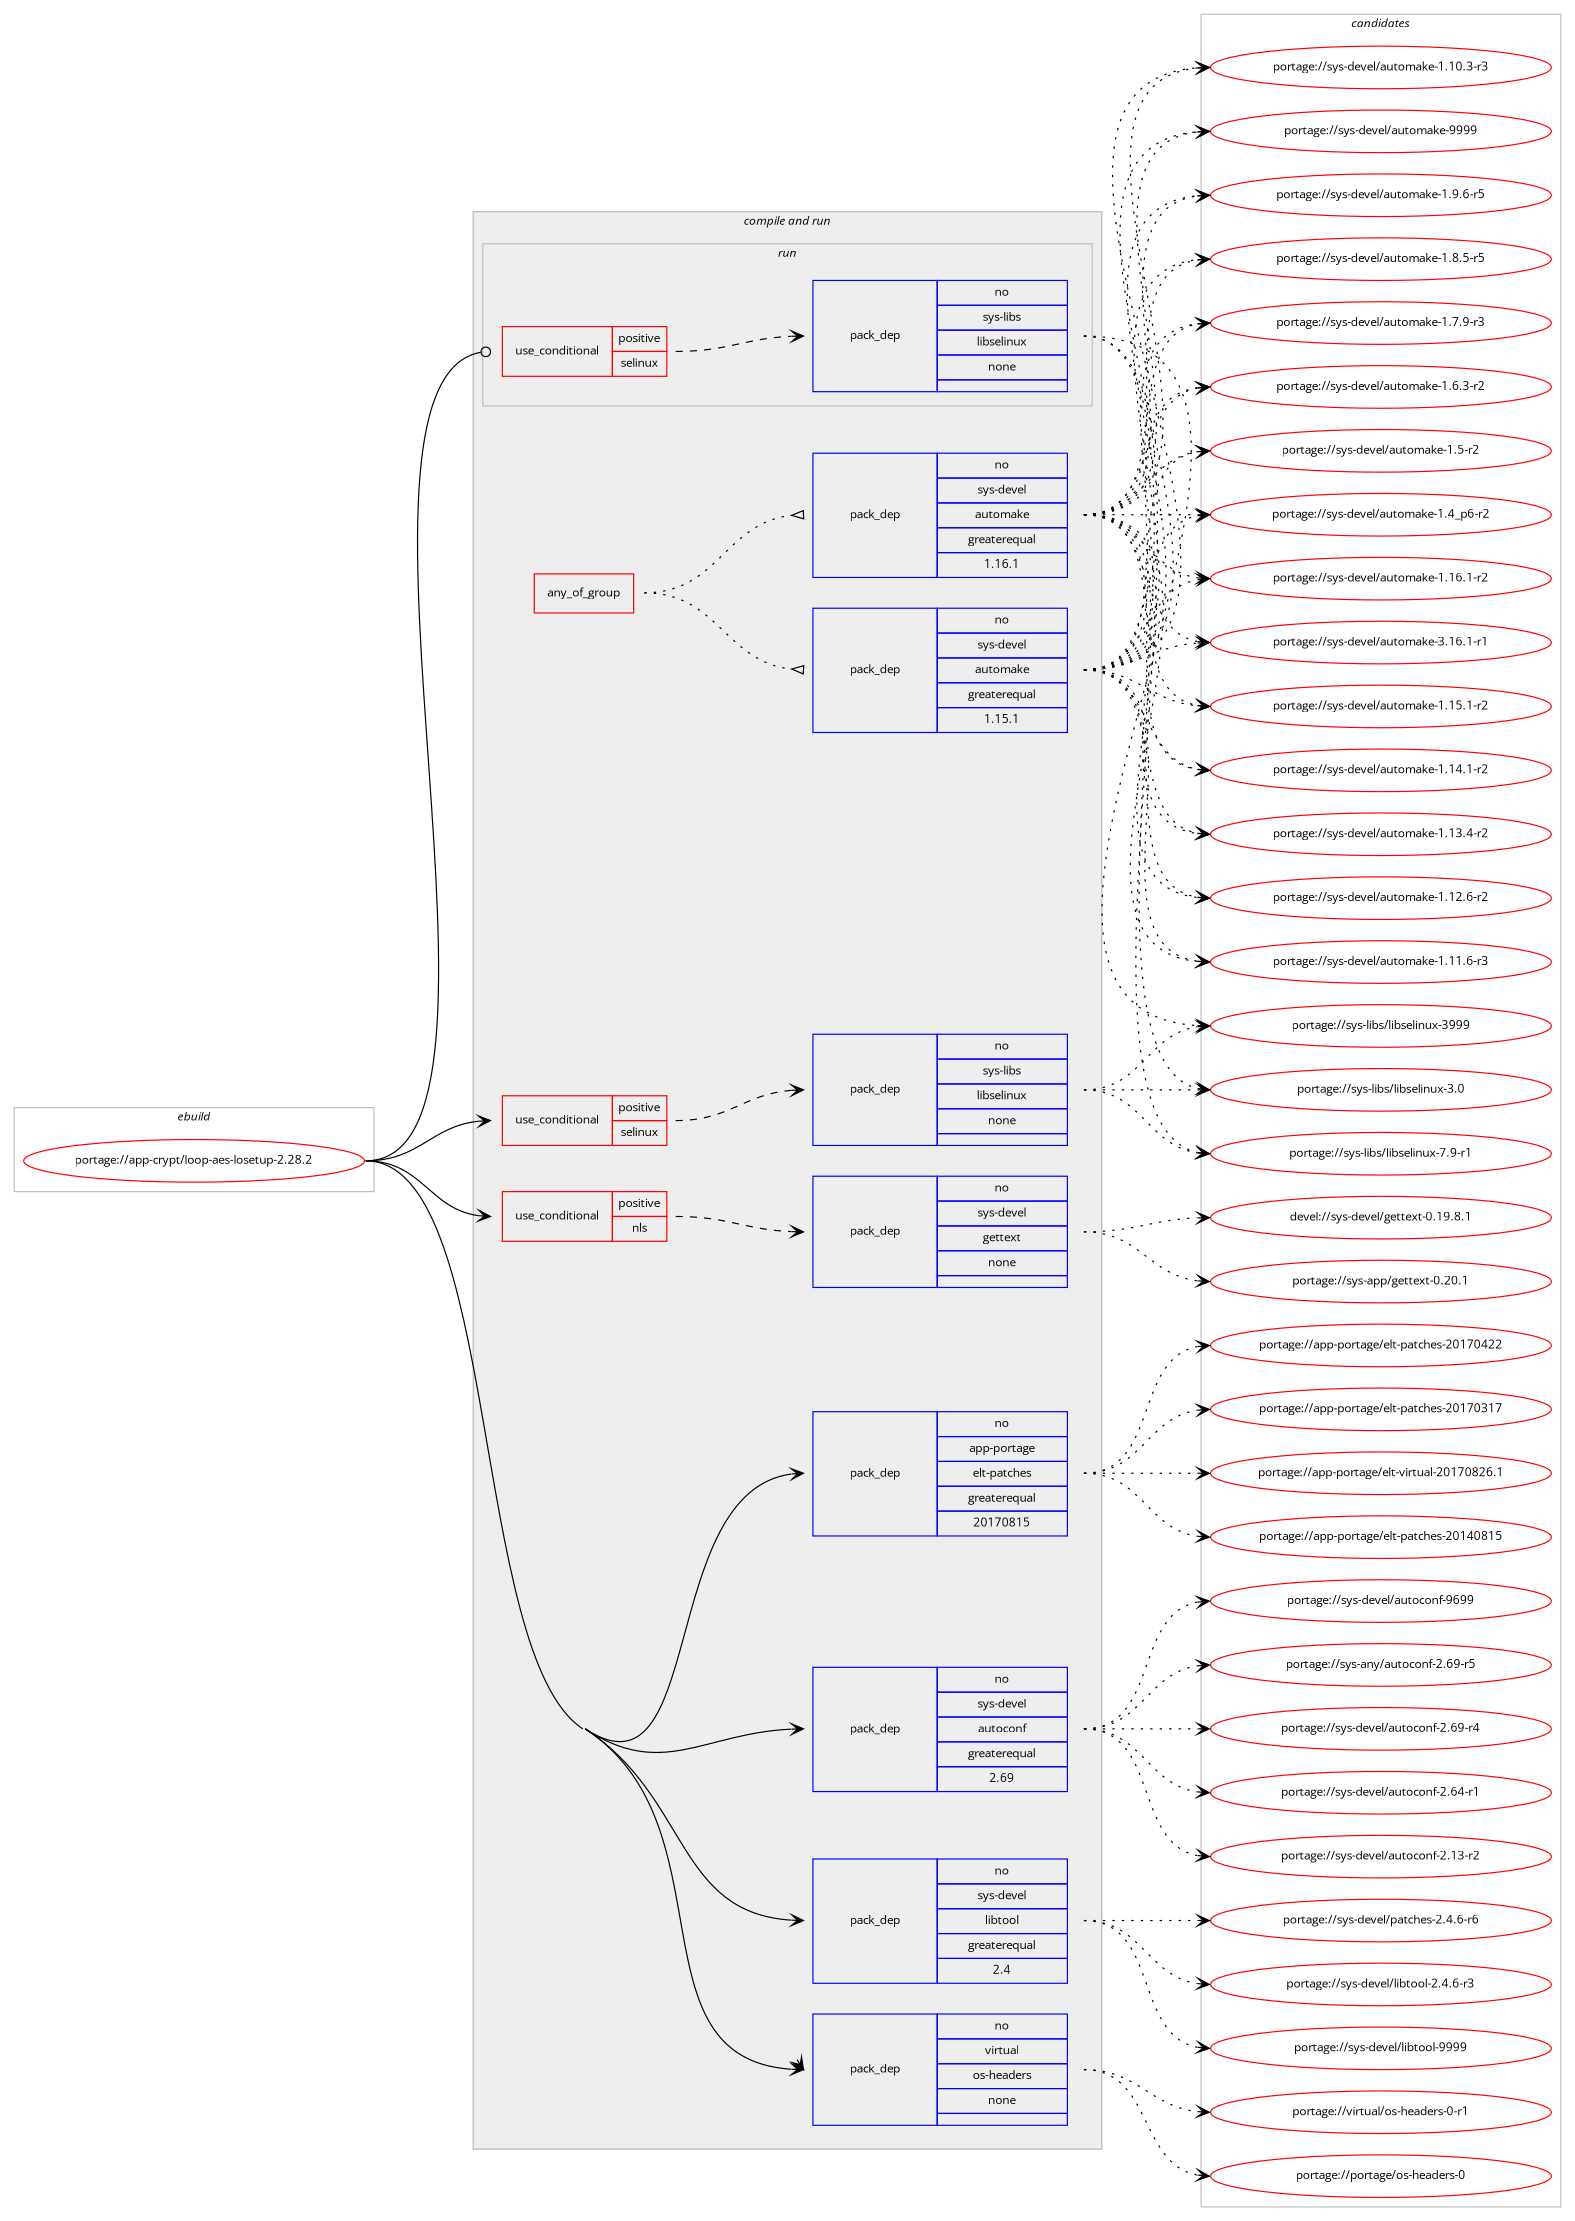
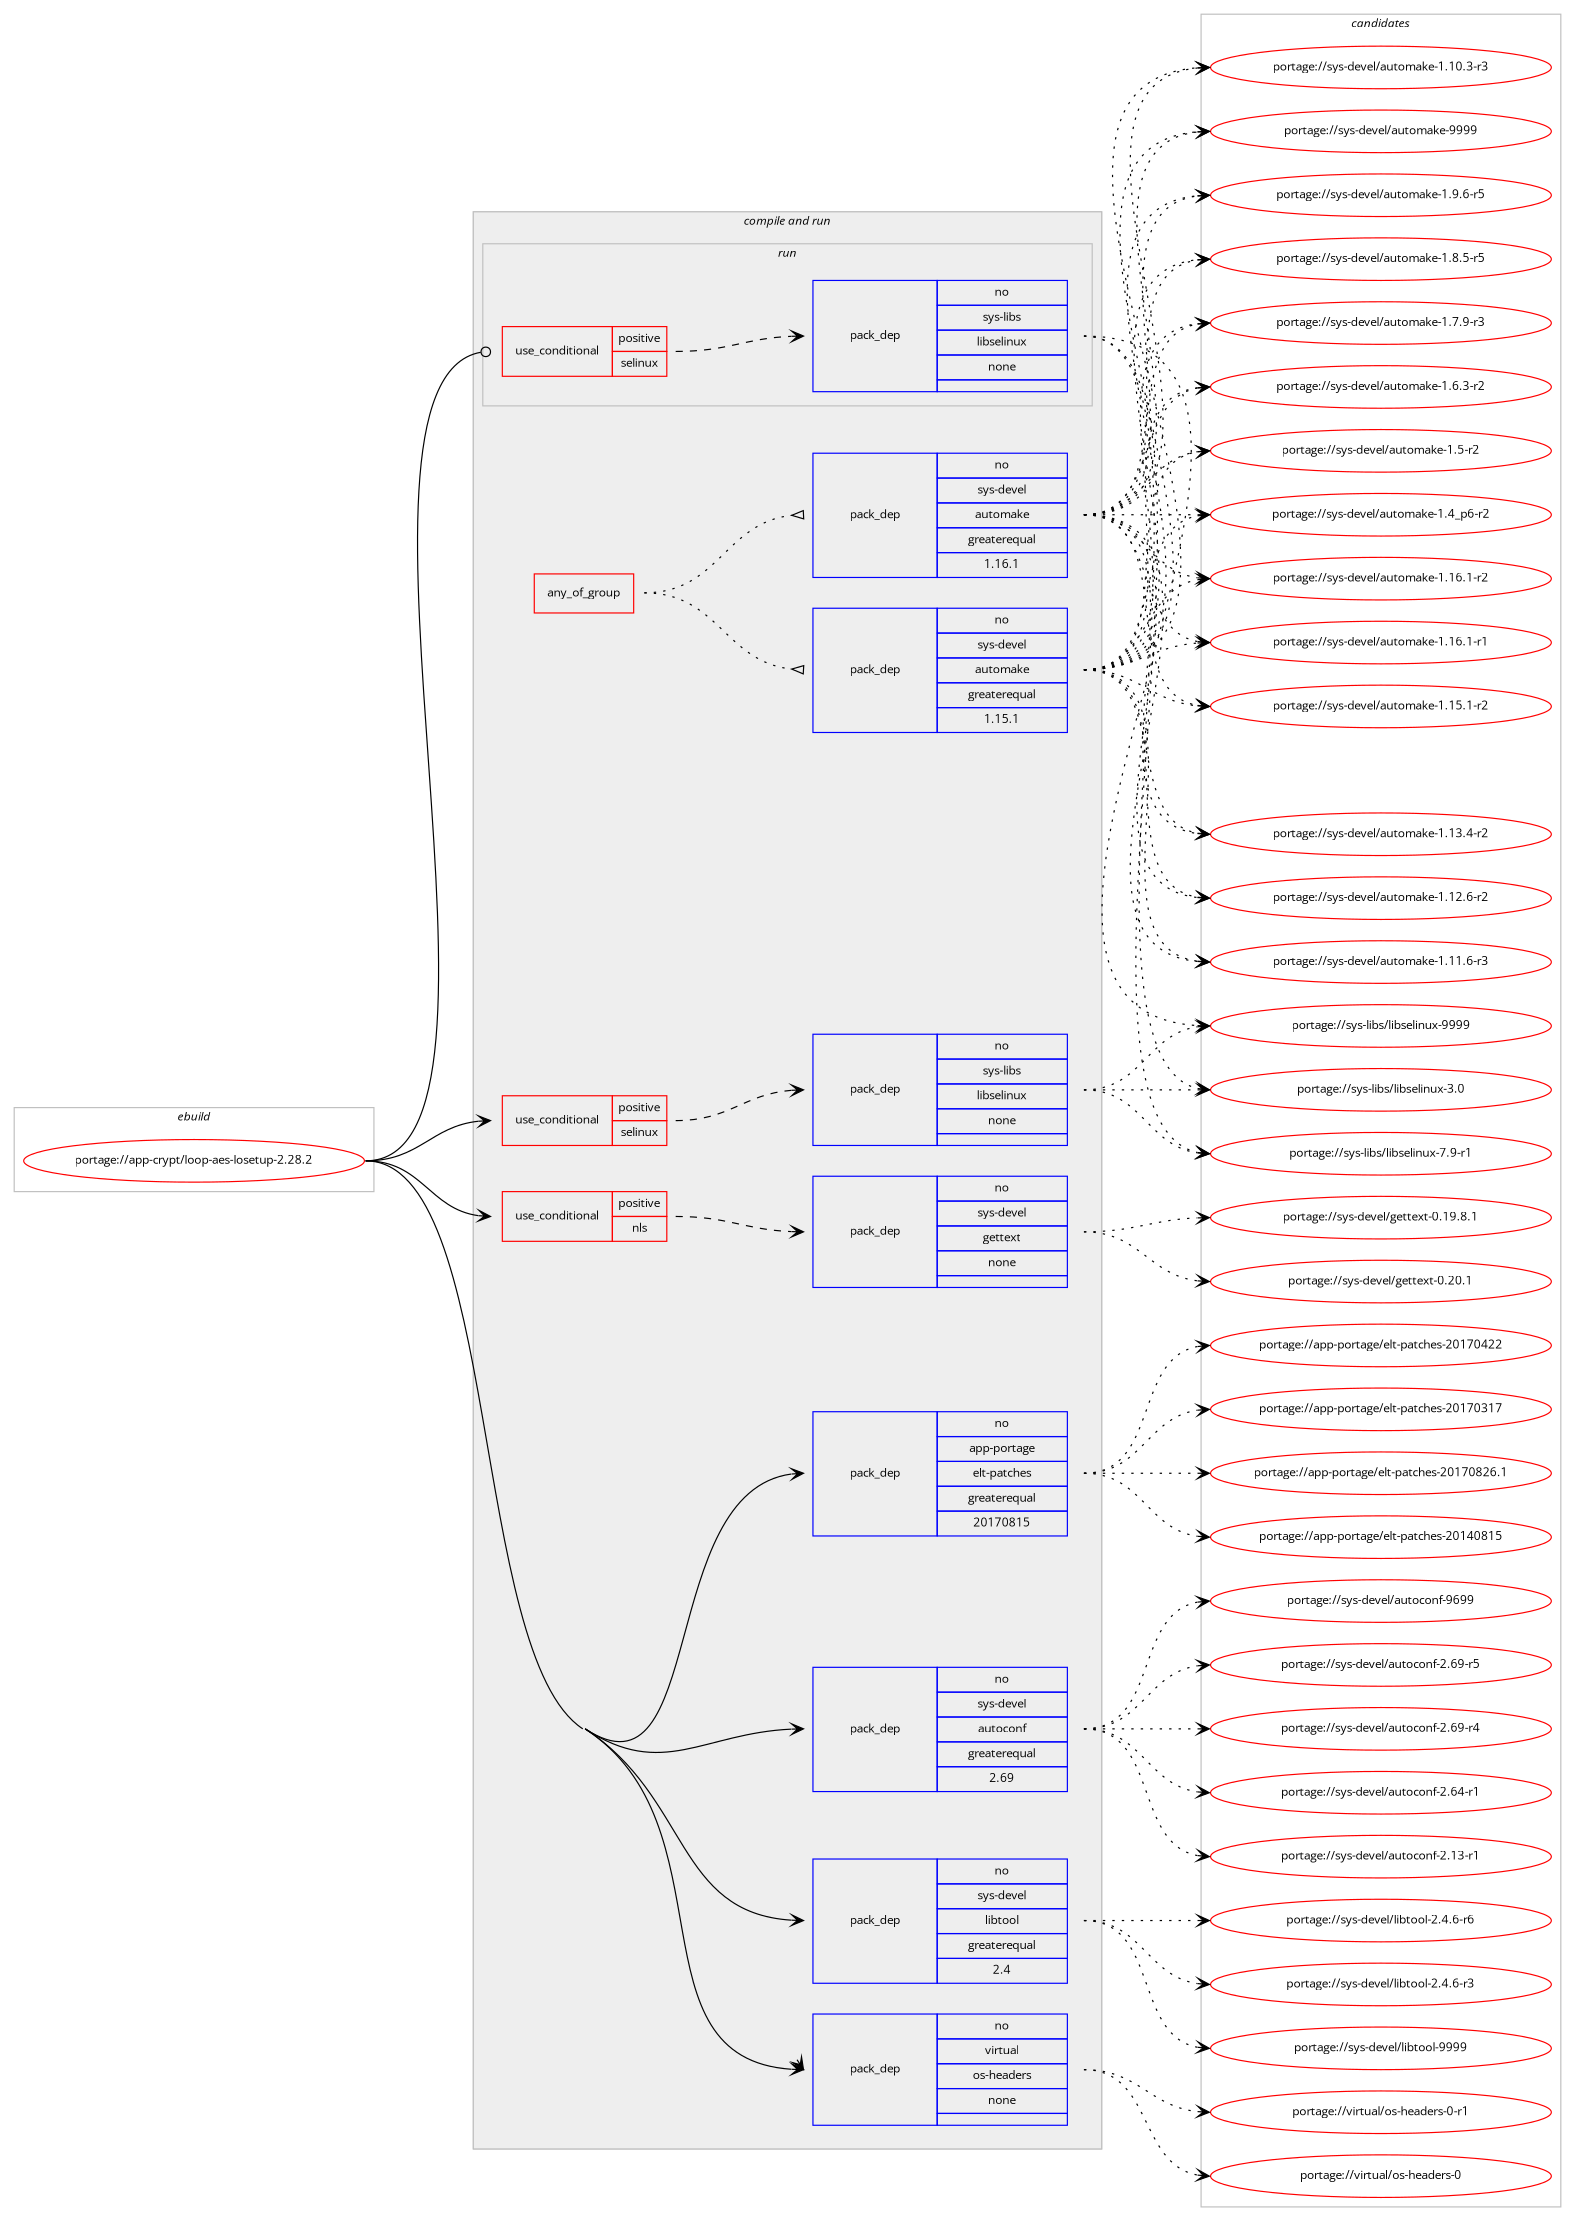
node "portage://sys-devel/automake-3.16.1-r1": label "portage://sys-devel/automake-3.16.1-r1" -> "portage://sys-devel/automake-1.16.1-r1"
node "portage://sys-devel/automake-1.14.1-r2": removed
node "portage://sys-libs/libselinux-3999": label "portage://sys-libs/libselinux-3999" -> "portage://sys-libs/libselinux-9999"
node "devel://sys-devel/gettext-0.19.8.1": label "devel://sys-devel/gettext-0.19.8.1" -> "portage://sys-devel/gettext-0.19.8.1"
node "portage://sys-app/gettext-0.20.1": label "portage://sys-app/gettext-0.20.1" -> "portage://sys-devel/gettext-0.20.1"
node "portage://app-portage/elt-virtual-20170826.1": label "portage://app-portage/elt-virtual-20170826.1" -> "portage://app-portage/elt-patches-20170826.1"
node "portage://sys-any/autoconf-2.69-r5": label "portage://sys-any/autoconf-2.69-r5" -> "portage://sys-devel/autoconf-2.69-r5"
node "portage://sys-devel/autoconf-2.13-r2": label "portage://sys-devel/autoconf-2.13-r2" -> "portage://sys-devel/autoconf-2.13-r1"
node "portage://sys-devel/patches-2.4.6-r6": label "portage://sys-devel/patches-2.4.6-r6" -> "portage://sys-devel/libtool-2.4.6-r6"
node "portage://portage/os-headers-0": label "portage://portage/os-headers-0" -> "portage://virtual/os-headers-0"
